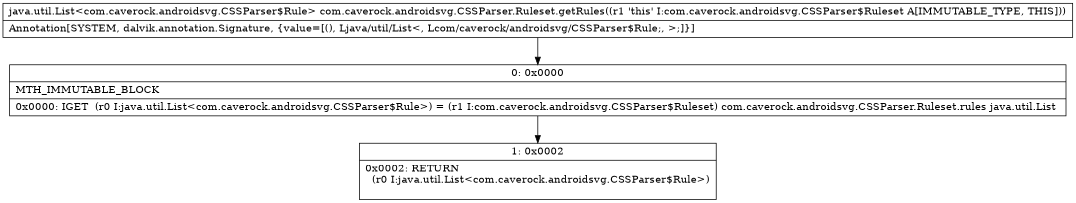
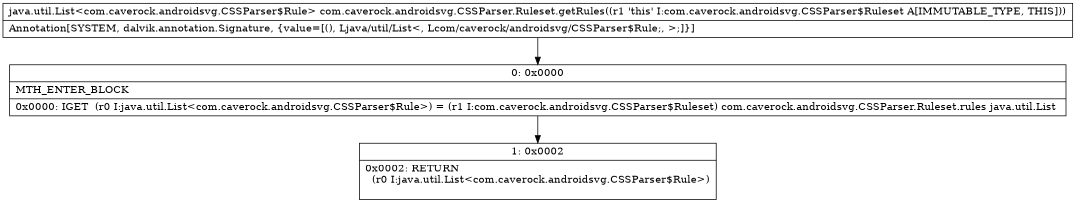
node "0: 0x0000": text "MTH_IMMUTABLE_BLOCK" -> "MTH_ENTER_BLOCK"
